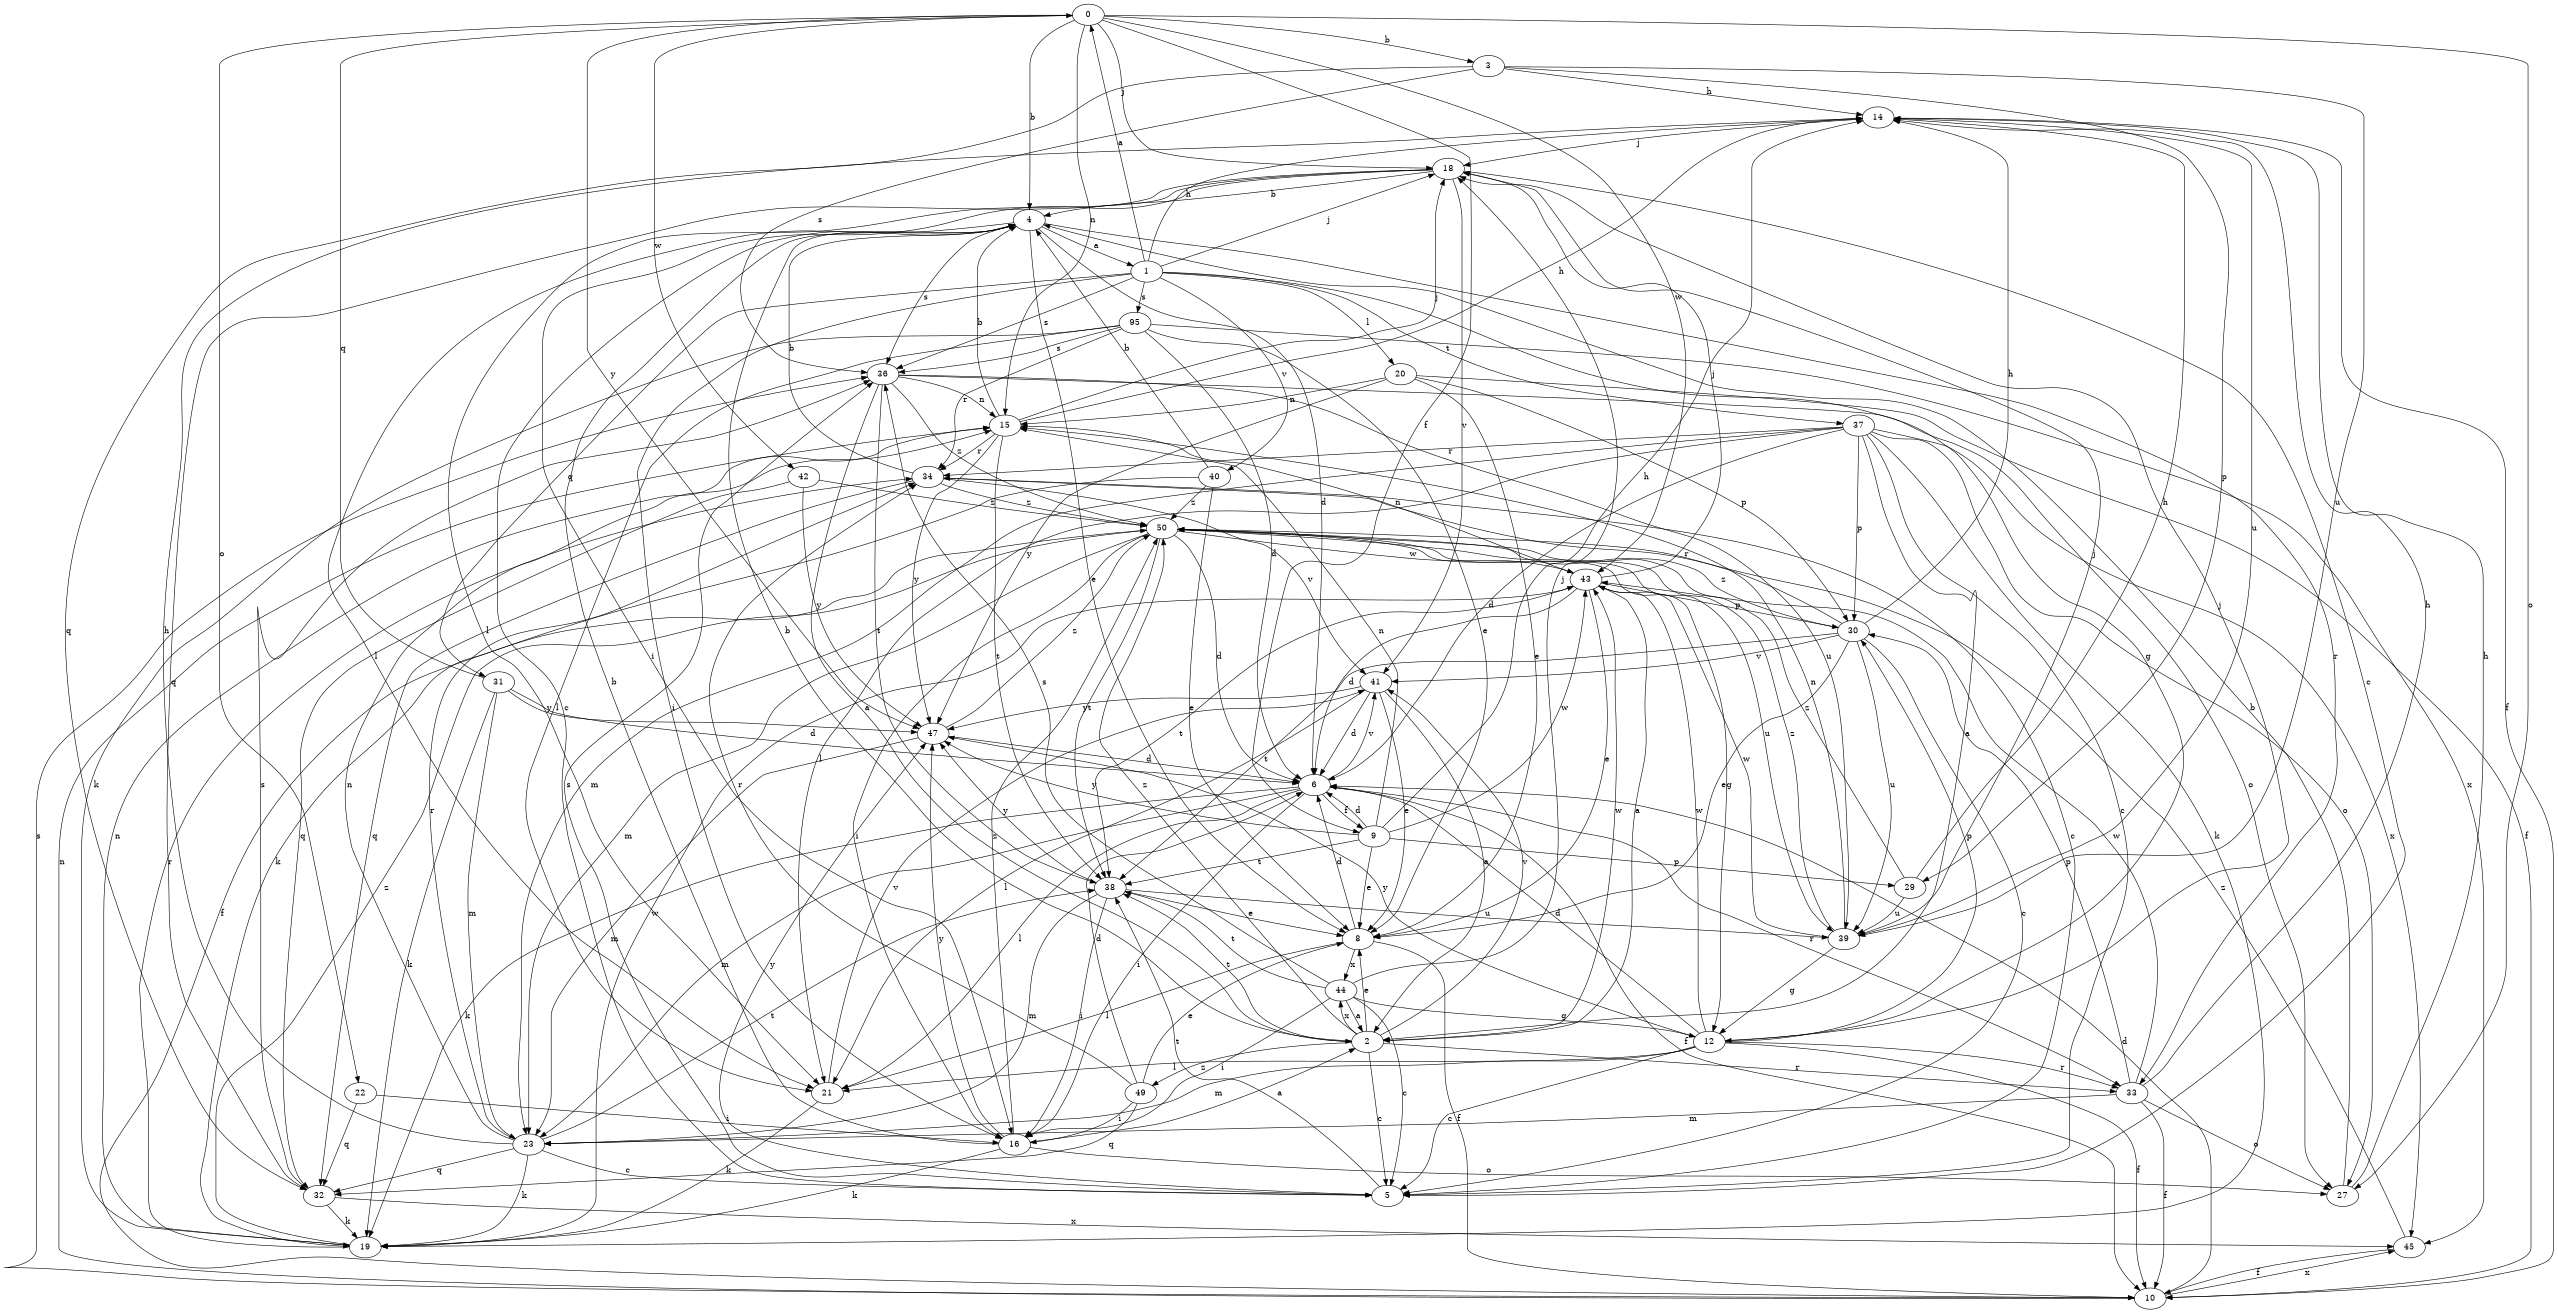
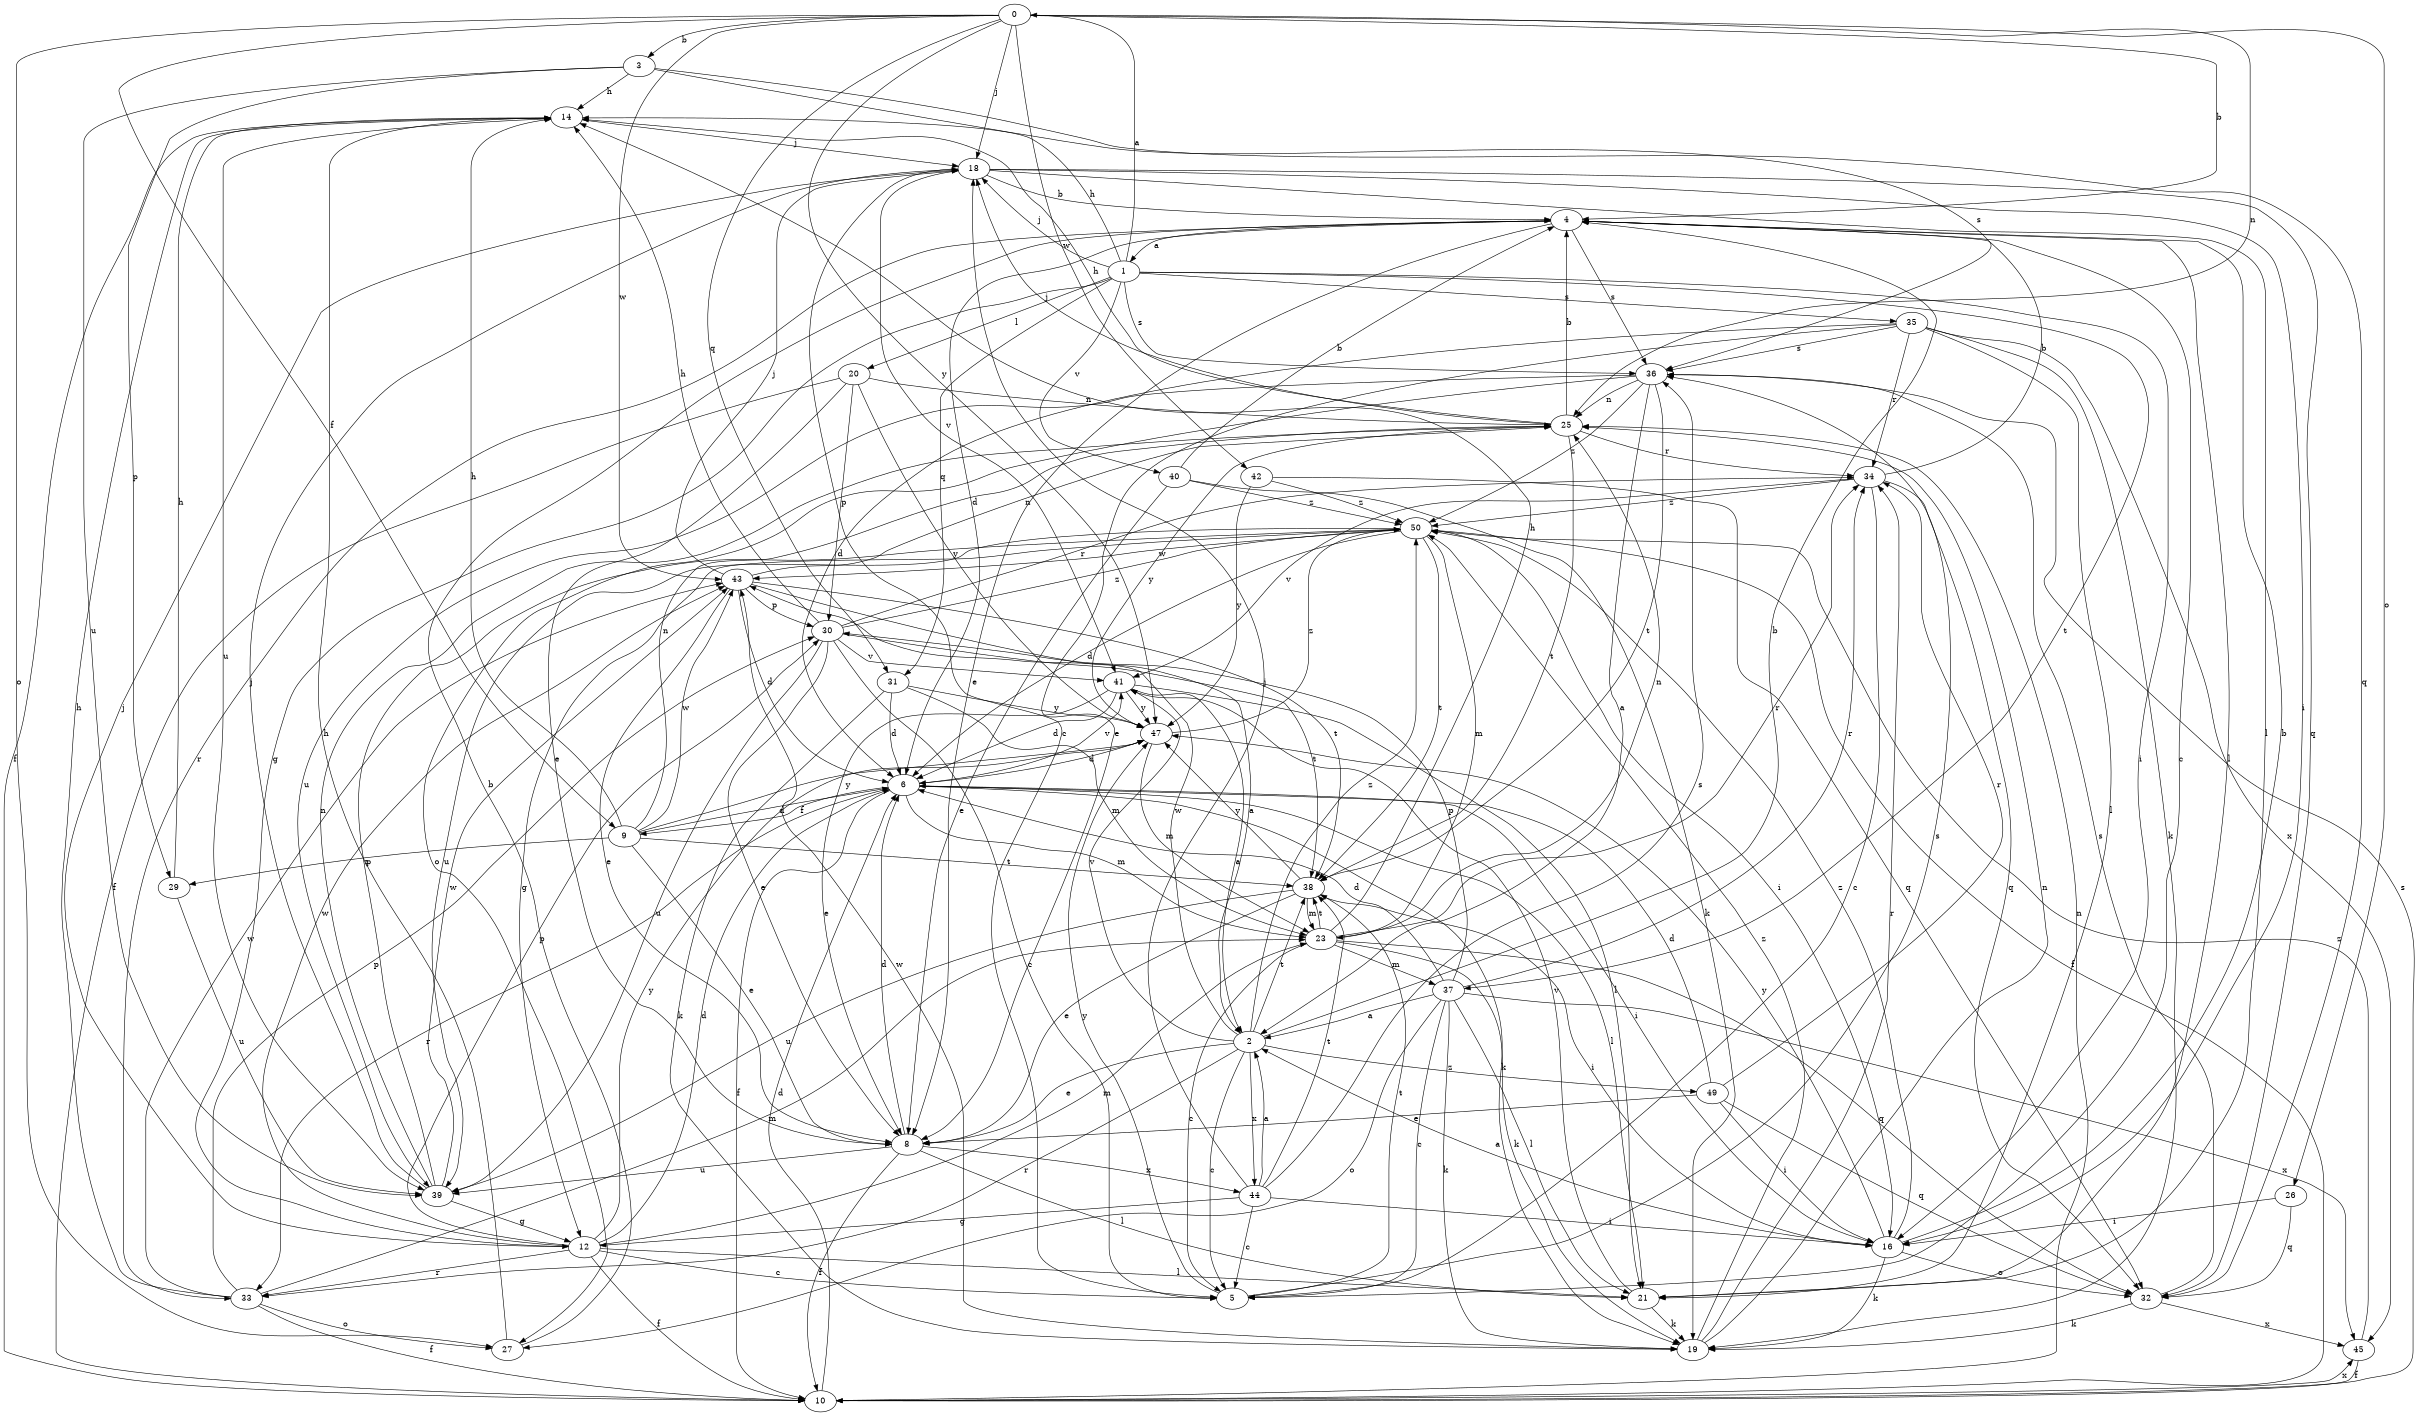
edge "31" -> "0": reversed
node "95": label "95" -> "35"
node "15": label "15" -> "25"
edge "37" -> "23": reversed
edge "29" -> "50": removed, label "z"
node "22": label "22" -> "26"
edge "8" -> "39": added, label "u"
edge "16" -> "27": now "16" -> "32"
